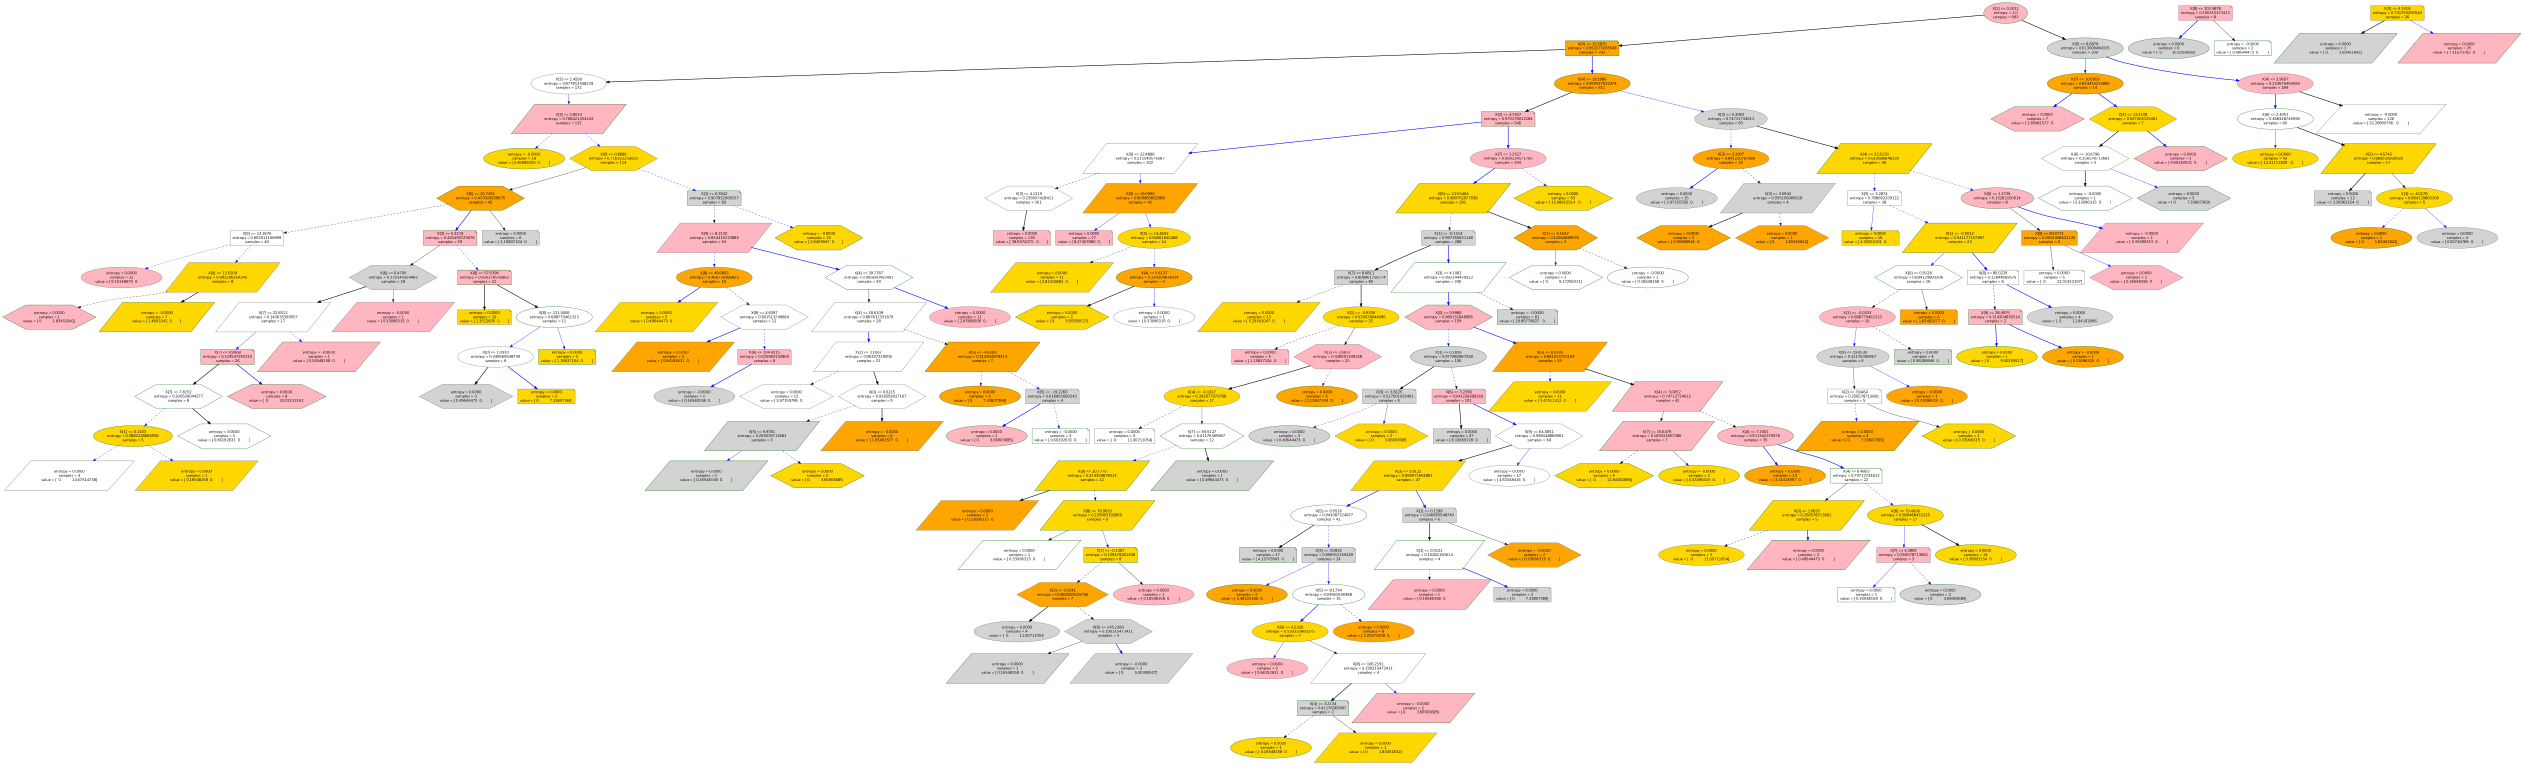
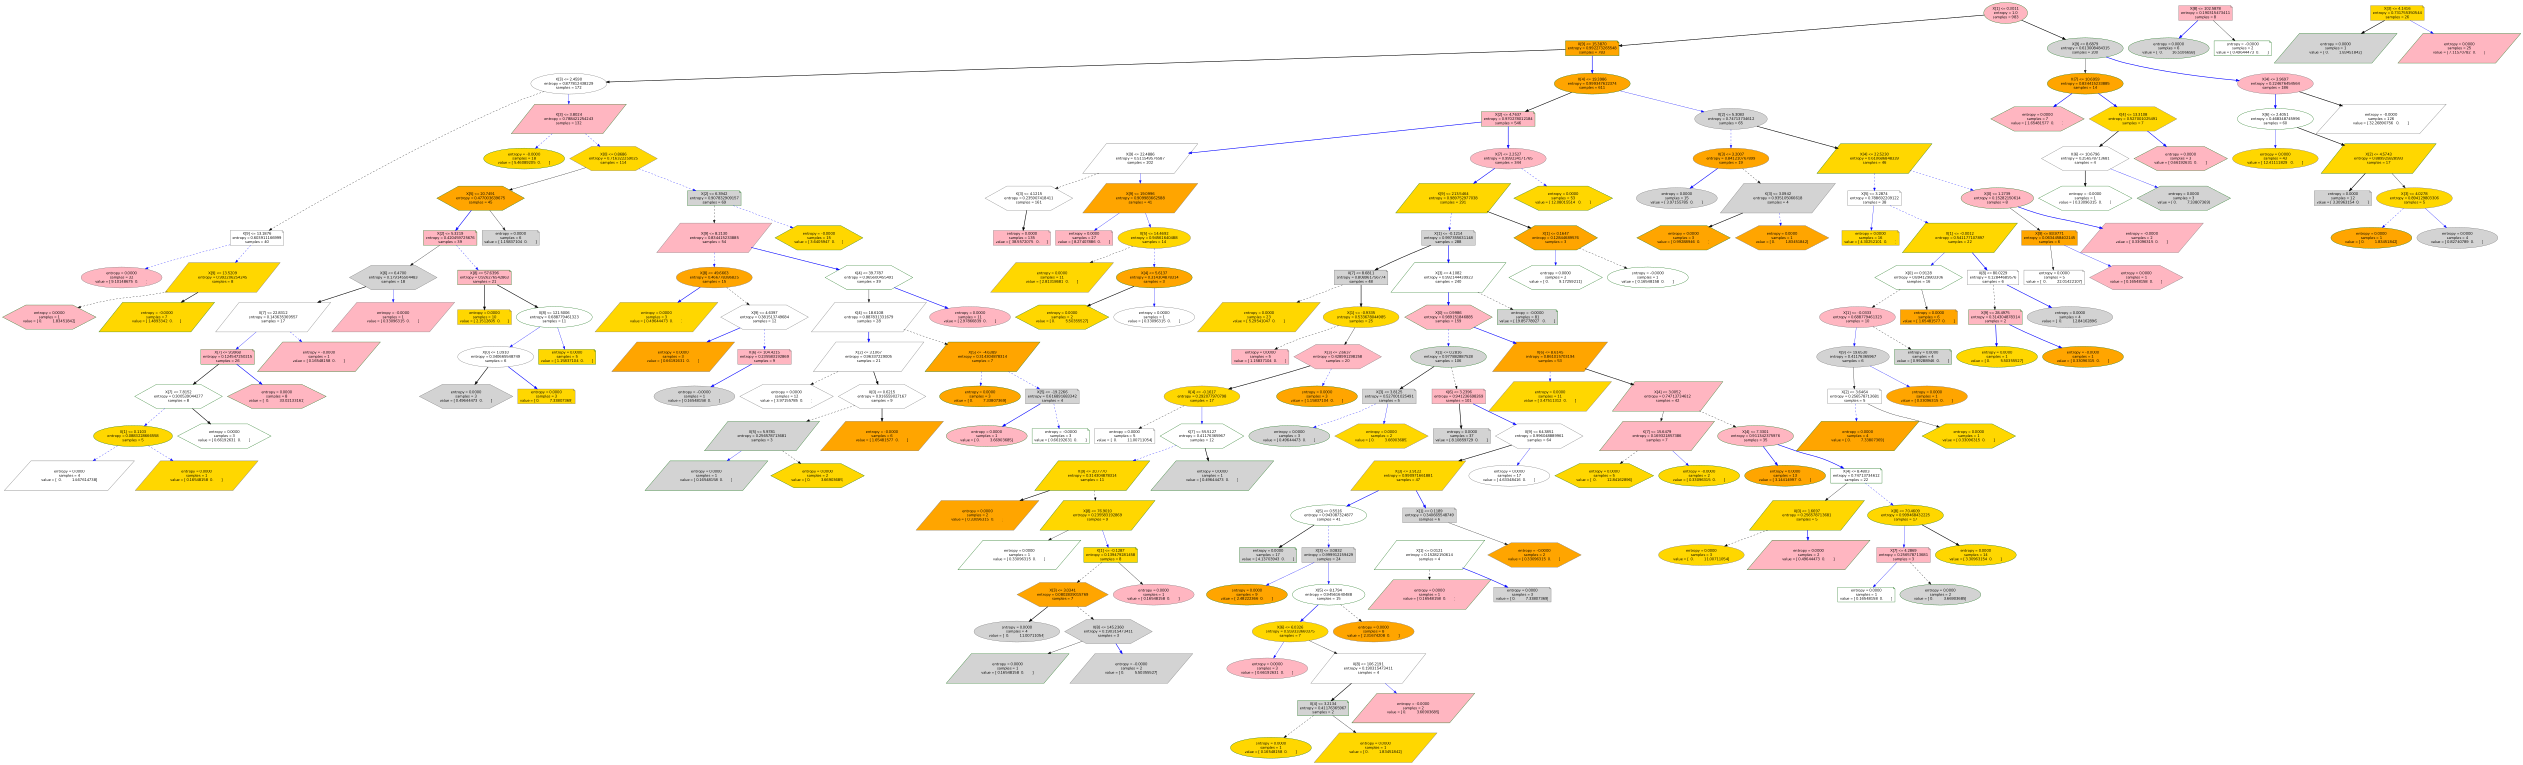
edge "X[5] <= 20.7491 entropy = 0.477003639675 samples = 45" -> "X[9] <= 13.1876 entropy = 0.603911166999 samples = 40": now "X[3] <= 2.4590 entropy = 0.877812438229 samples = 172" -> "X[9] <= 13.1876 entropy = 0.603911166999 samples = 40"
edge "X[1] <= 0.1189 entropy = 0.340665548749 samples = 6" -> "X[1] <= 0.0121 entropy = 0.15282150614 samples = 4": removed
